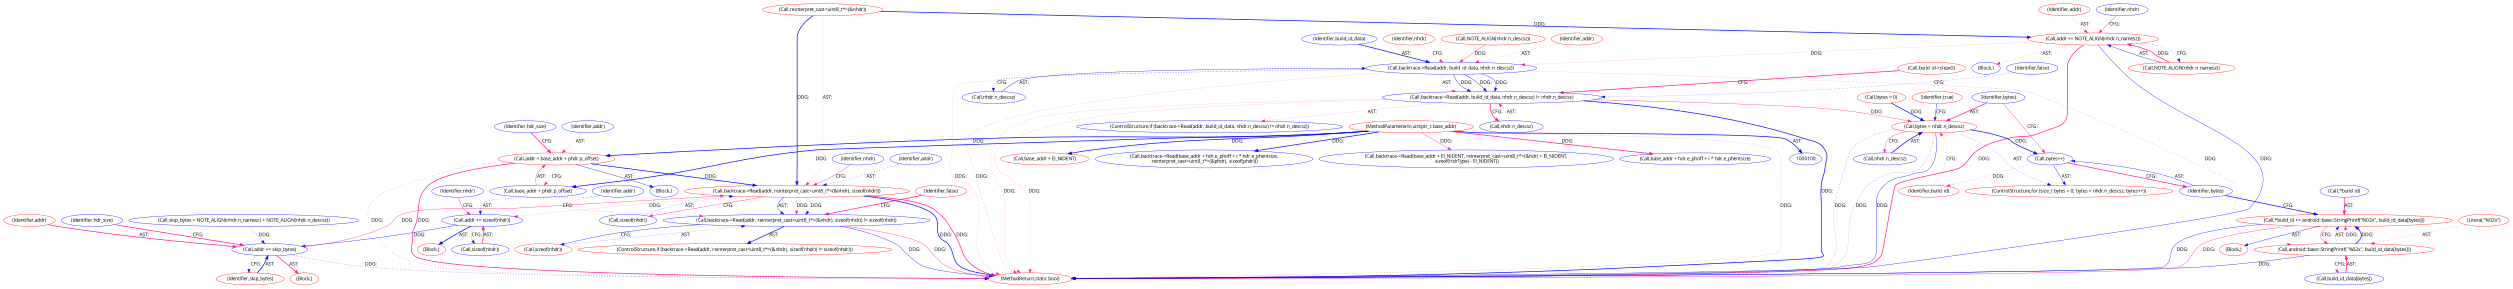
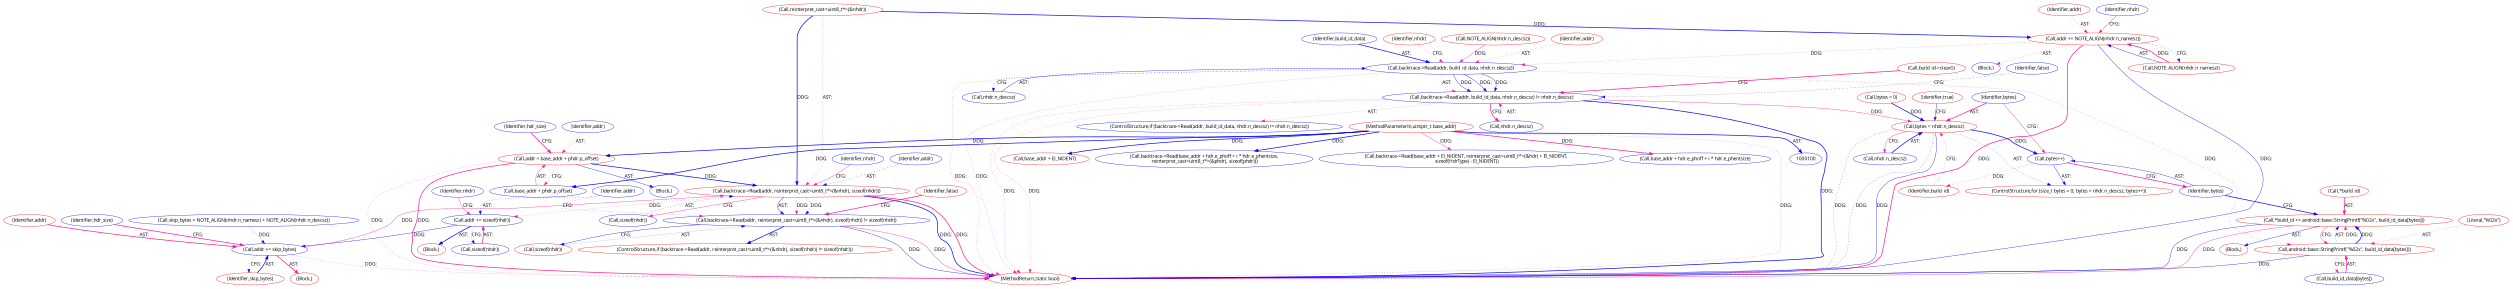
node "(Call,*build_id)": color blue -> red
edge "(Call,addr += skip_bytes)" -> "(MethodReturn,static bool)": color blue -> deeppink
